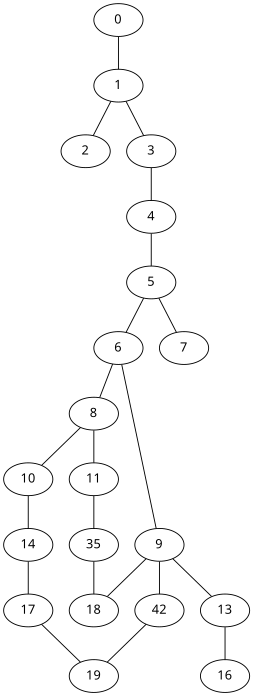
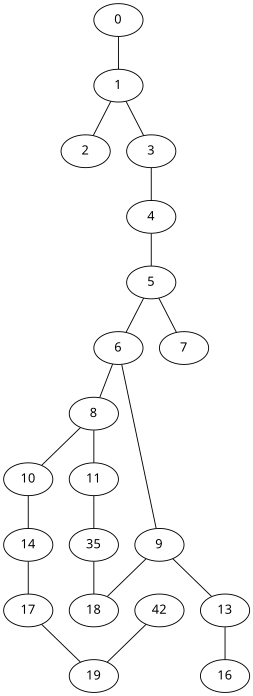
edge "9" -- "42": removed
